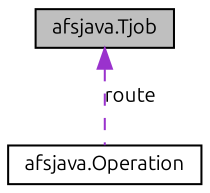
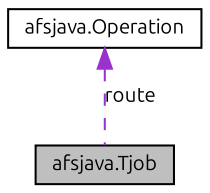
edge "afsjava.Operation" -> "afsjava.Tjob": reversed
